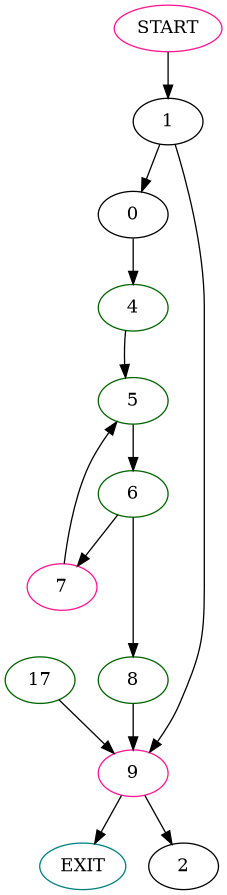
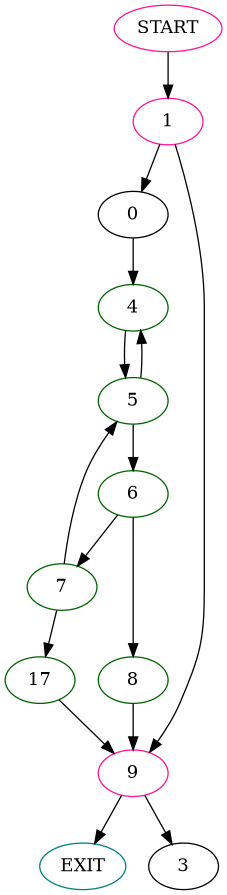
node "1": color black -> deeppink
edge "5" -> "4": added
node "7": color deeppink -> darkgreen
edge "7" -> "17": added
node "2": label "2" -> "3"
